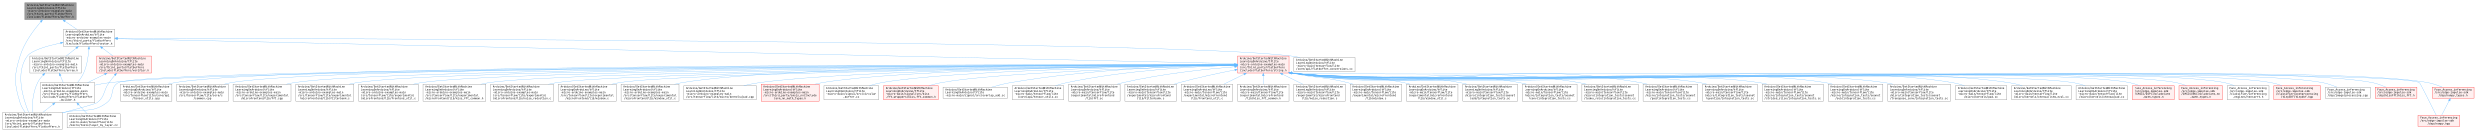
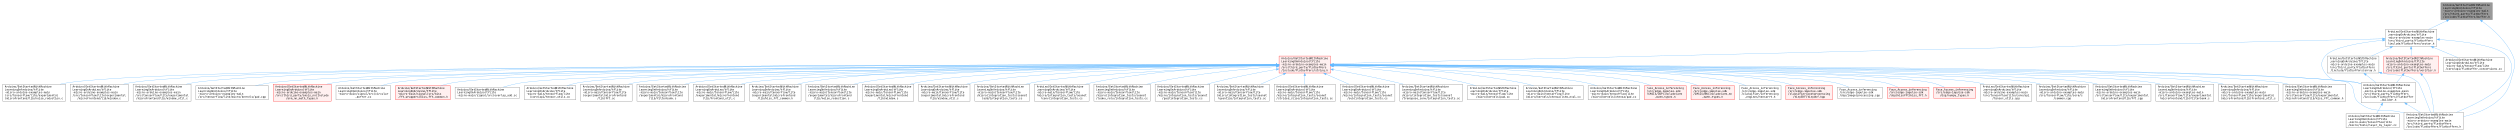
node "Face_Access_inferencing /src/edge-impulse-sdk /dsp/numpy.hpp": removed
